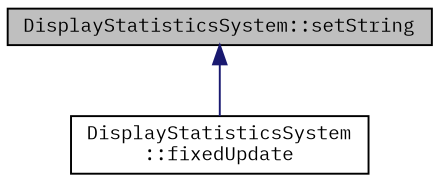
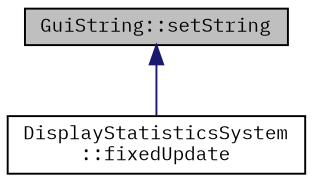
node "DisplayStatisticsSystem::setString": label "DisplayStatisticsSystem::setString" -> "GuiString::setString"
